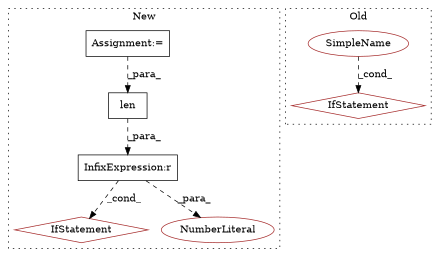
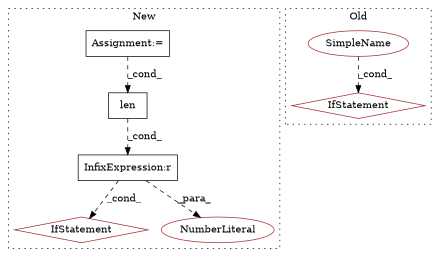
edge "Assignment:=" -> "len": label "_para_" -> "_cond_"
edge "len" -> "InfixExpression:r": label "_para_" -> "_cond_"
